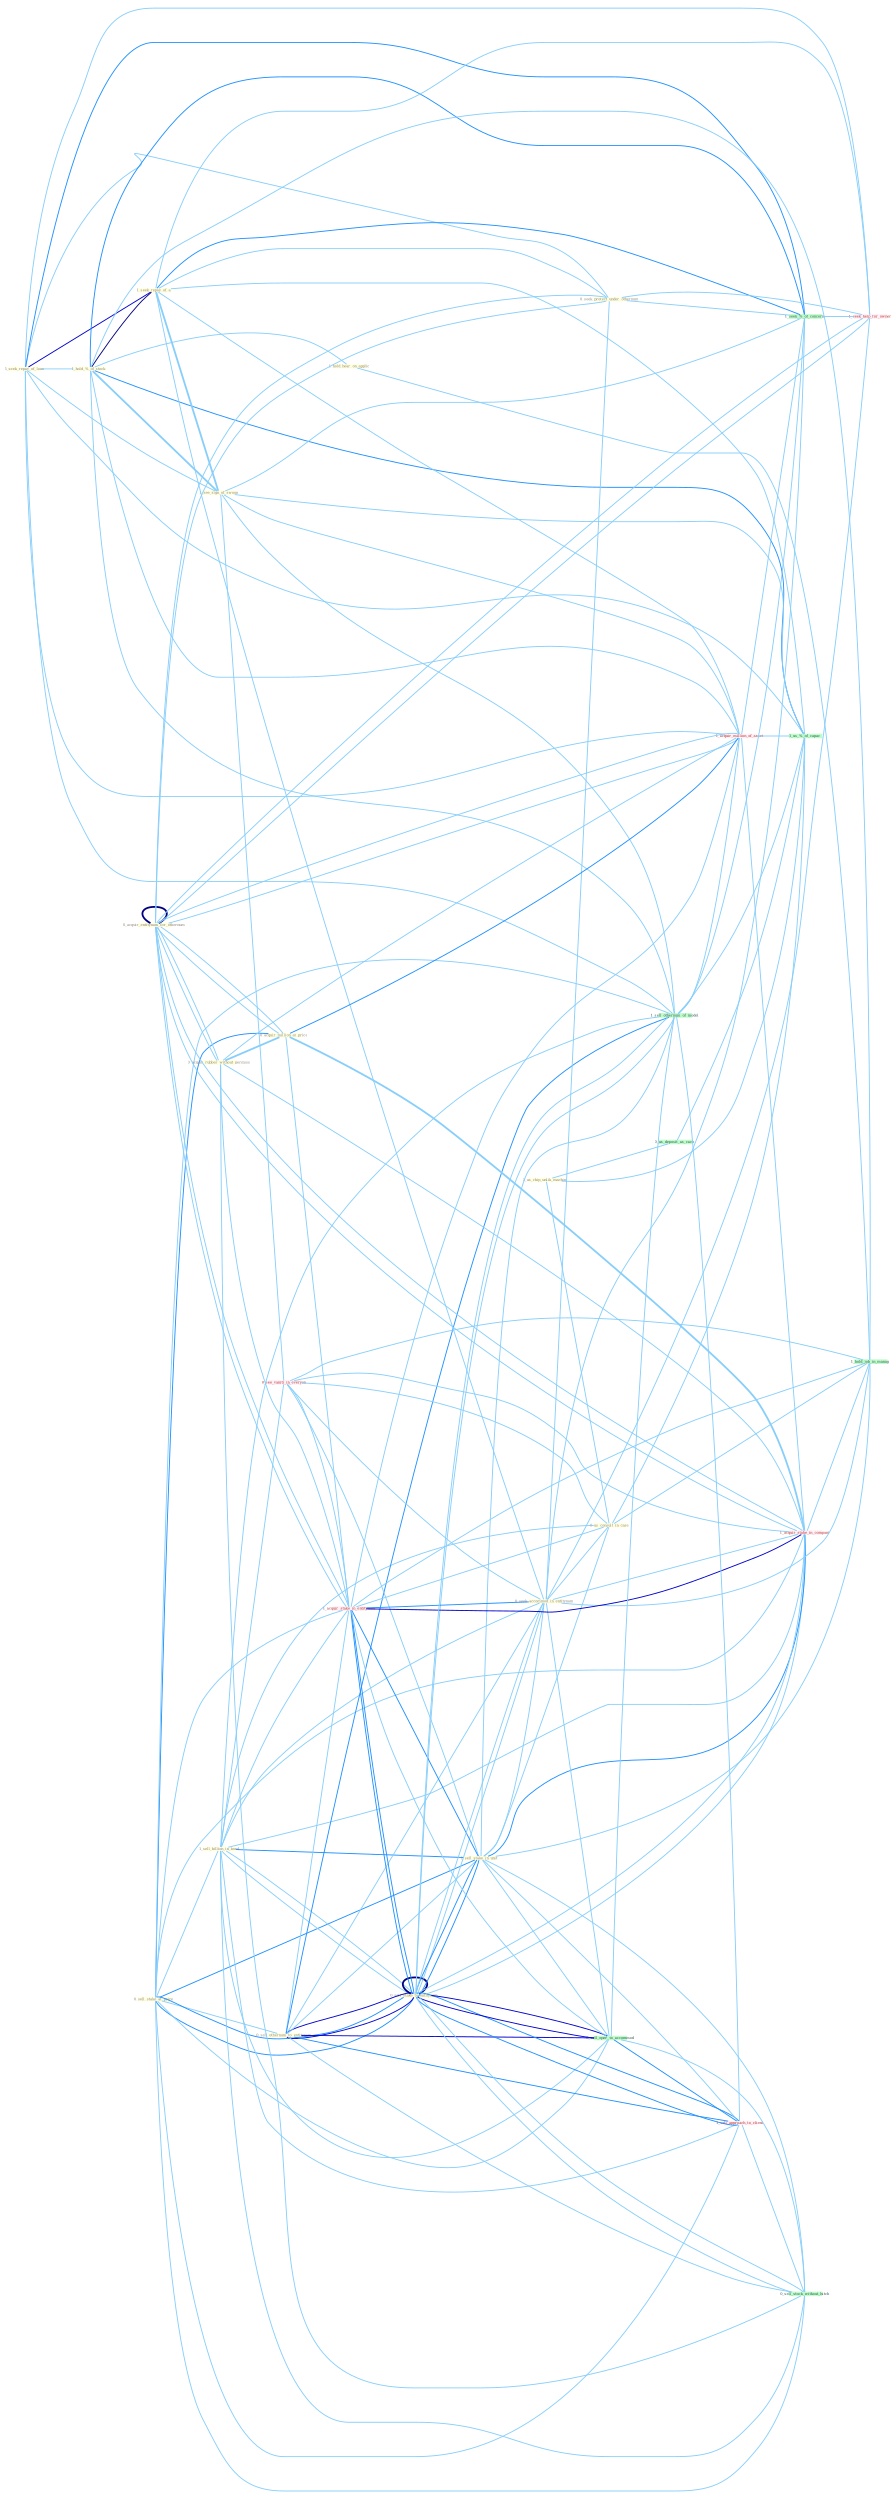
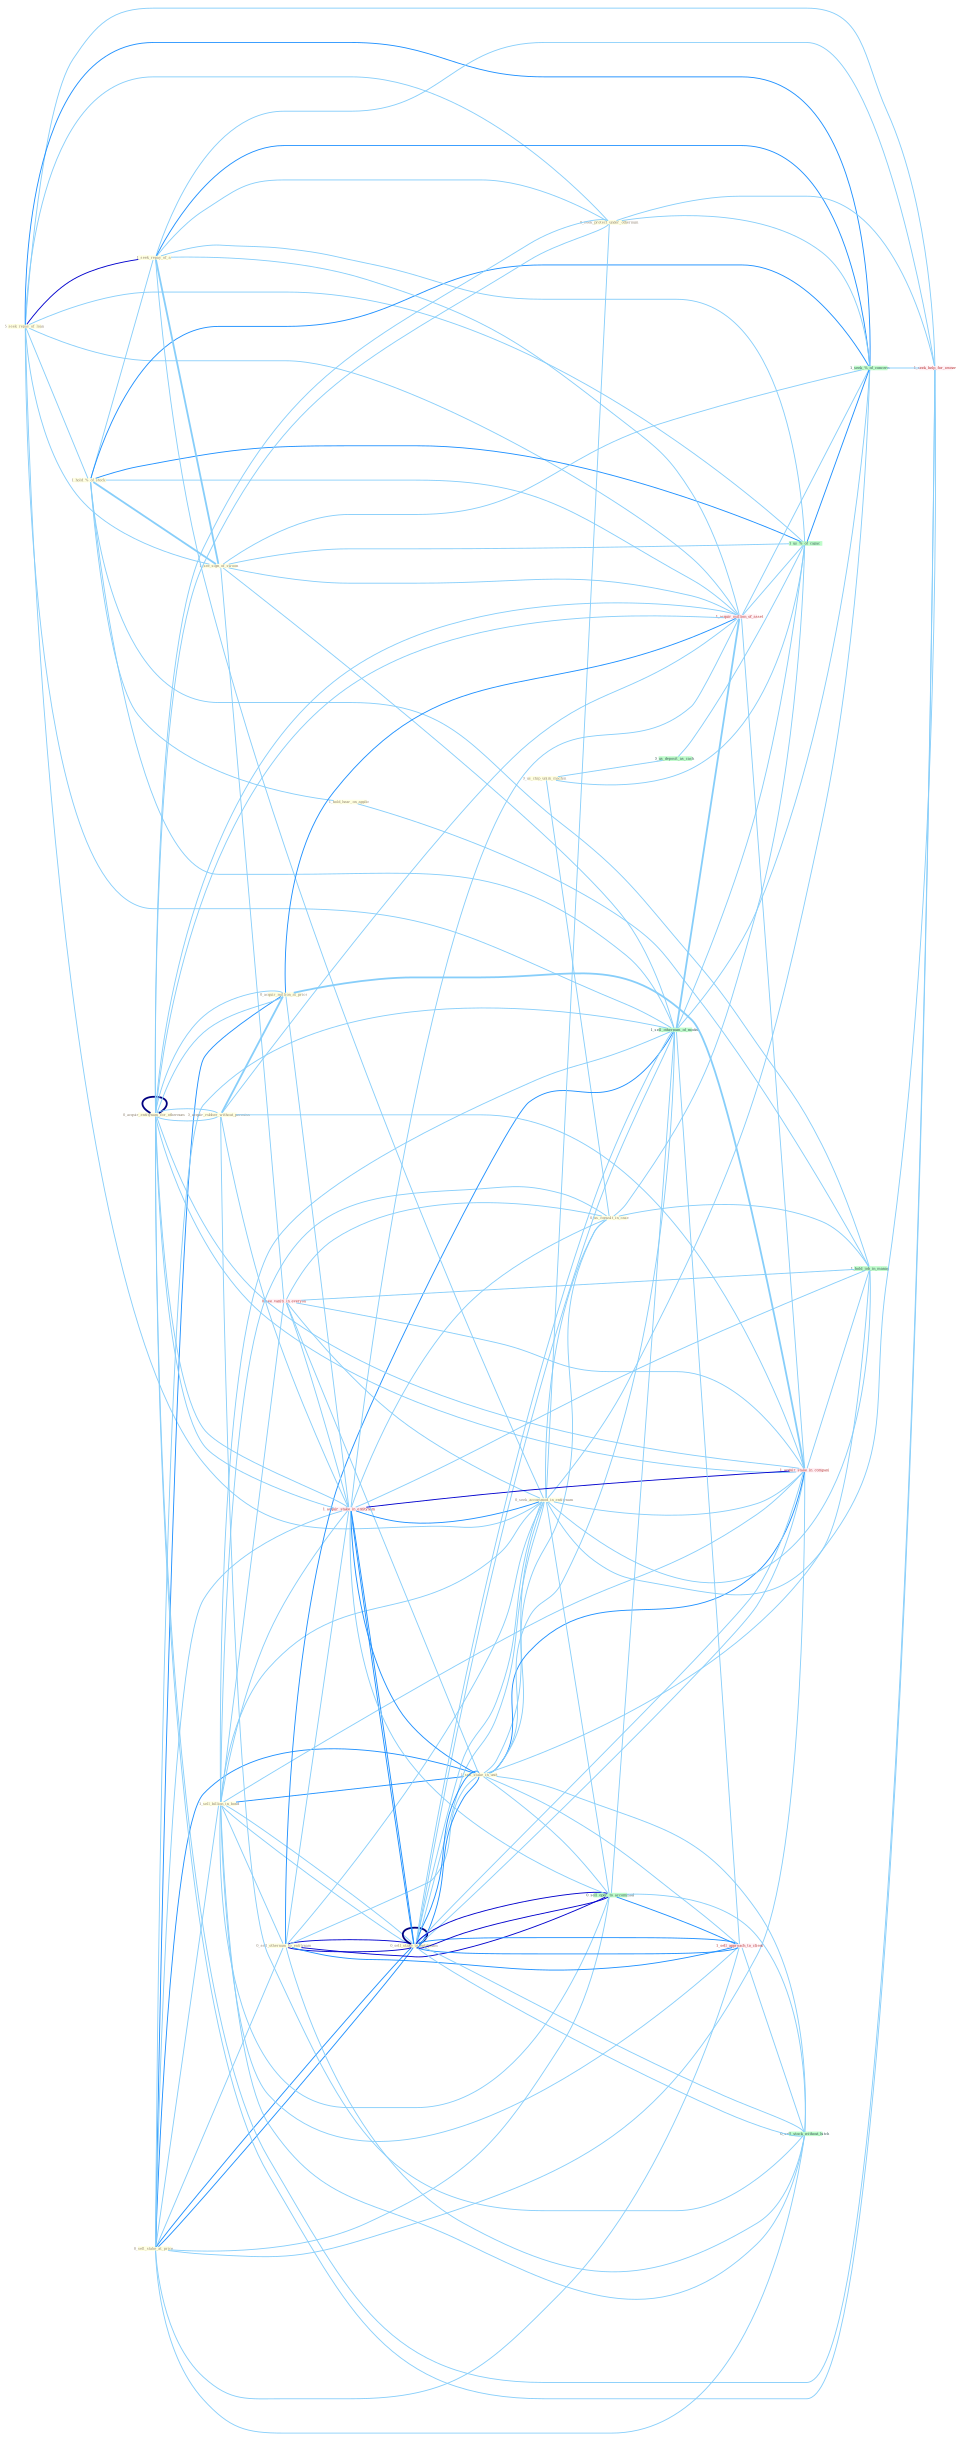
edge "1_seek_repay_of_a" -- "1_hold_%_of_stock": color #000080 -> #87cefa
edge "1_seek_%_of_concern" -- "1_us_%_of_capac": added
edge "1_acquir_million_of_asset" -- "1_sell_othernum_of_model": style solid -> bold
edge "5_seek_repay_of_loan" -- "0_seek_accommod_in_entitynam": added
edge "1_sell_billion_in_bond" -- "0_sell_othernum_to_entitynam": added
